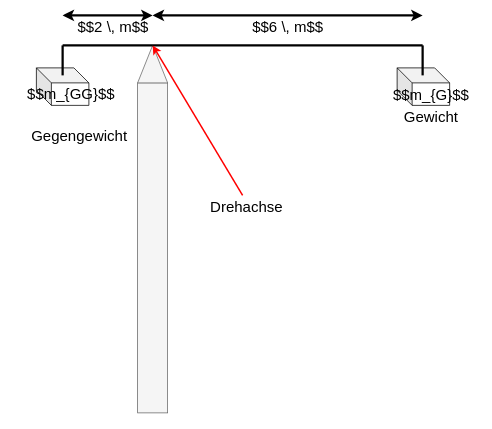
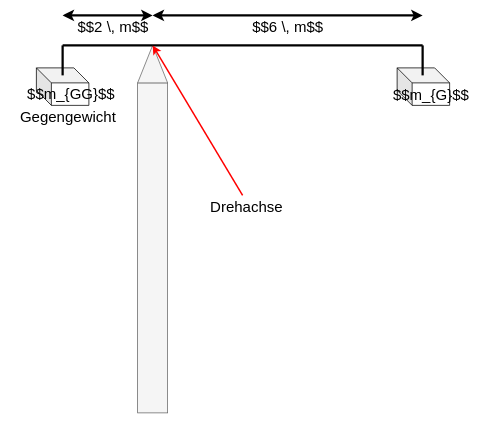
node "Gewicht": removed
node "Gegengewicht": moved (79, 135) -> (68, 117)
